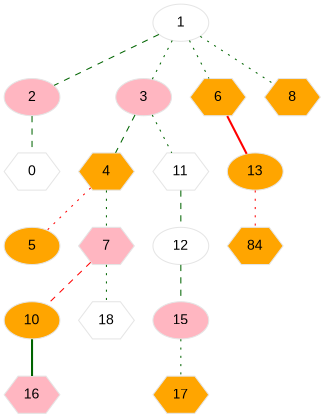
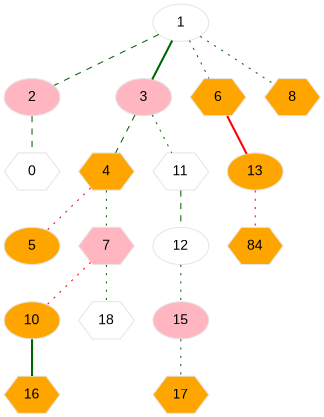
edge "1" -- "3": style dotted -> bold
edge "7" -- "10": style dashed -> dotted
edge "12" -- "15": style dashed -> dotted
node "16": fillcolor lightpink -> orange
